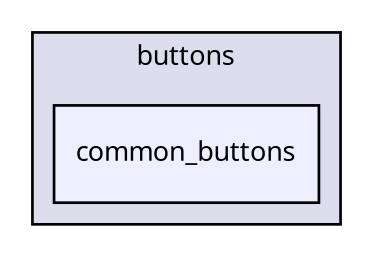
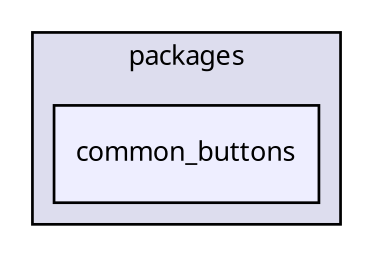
cluster "buttons": label "buttons" -> "packages"
